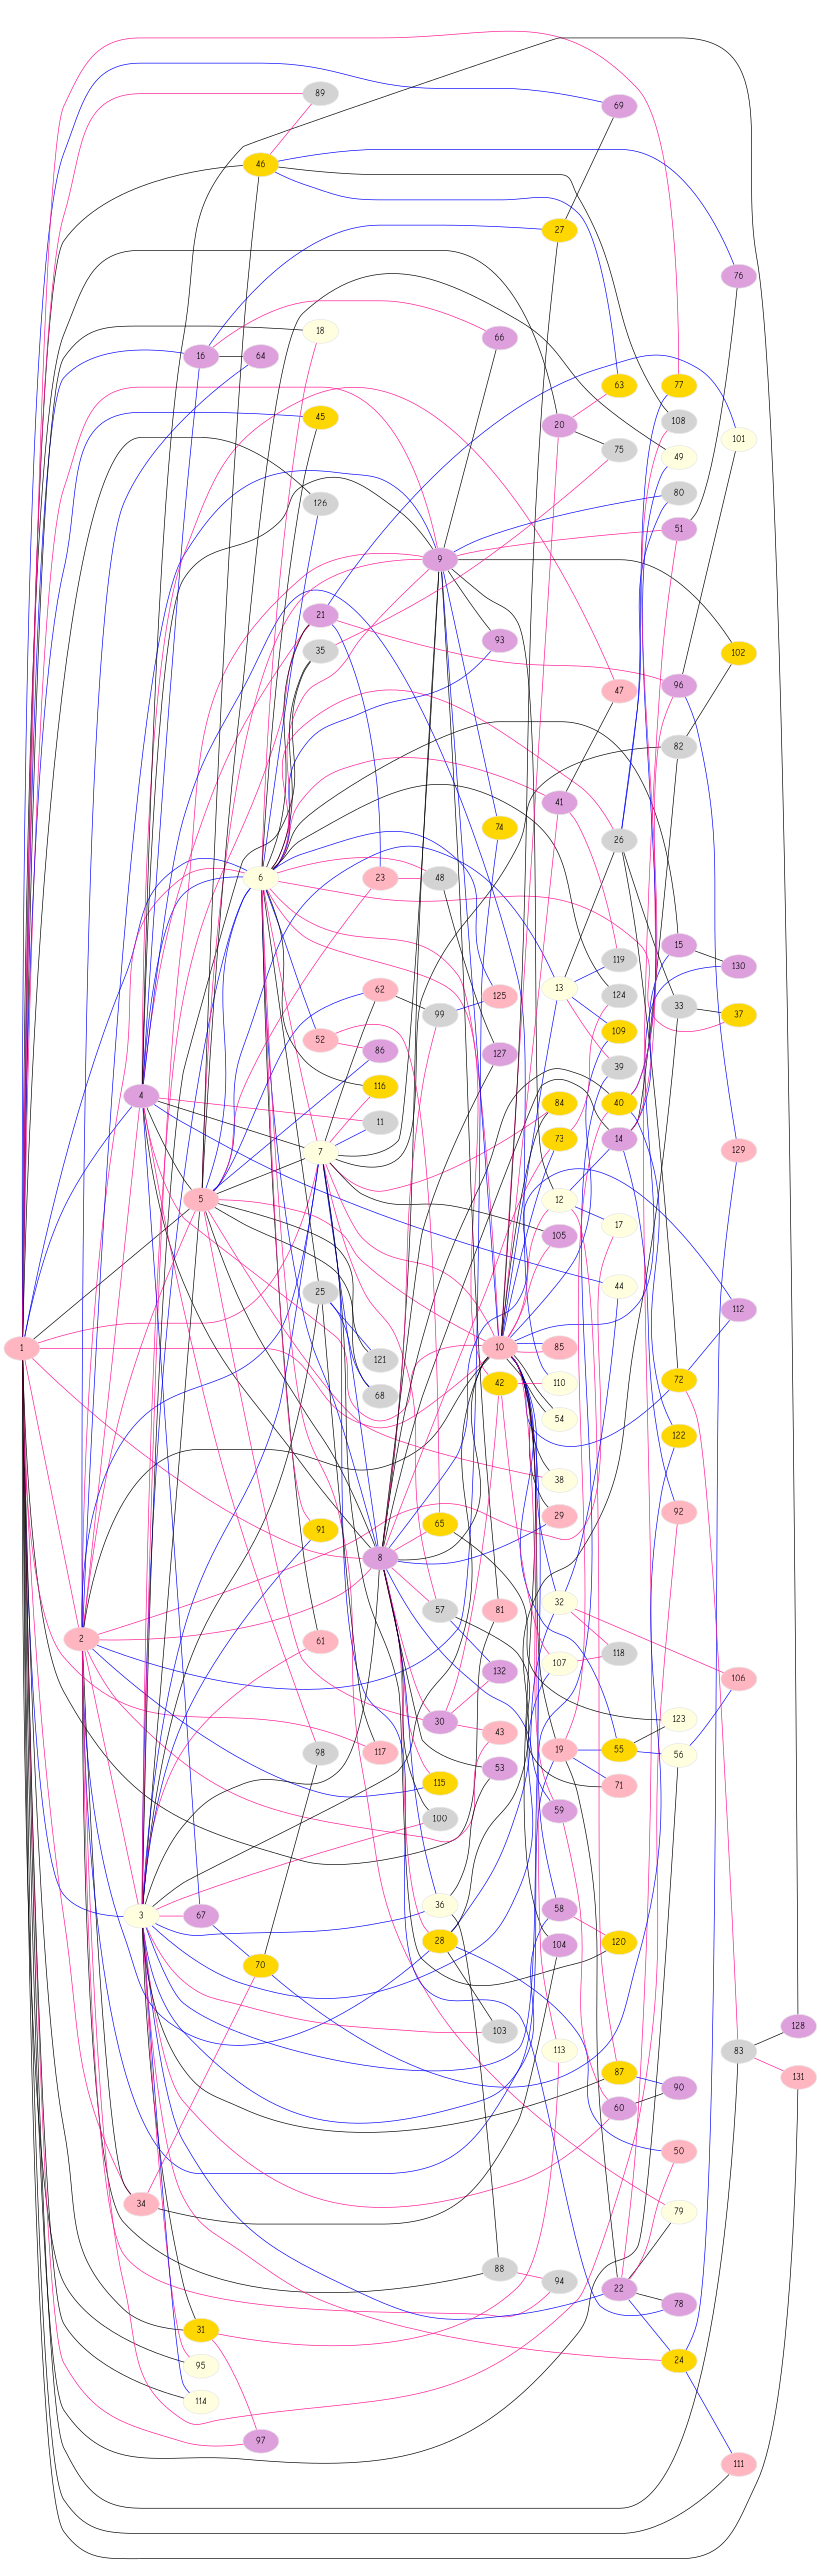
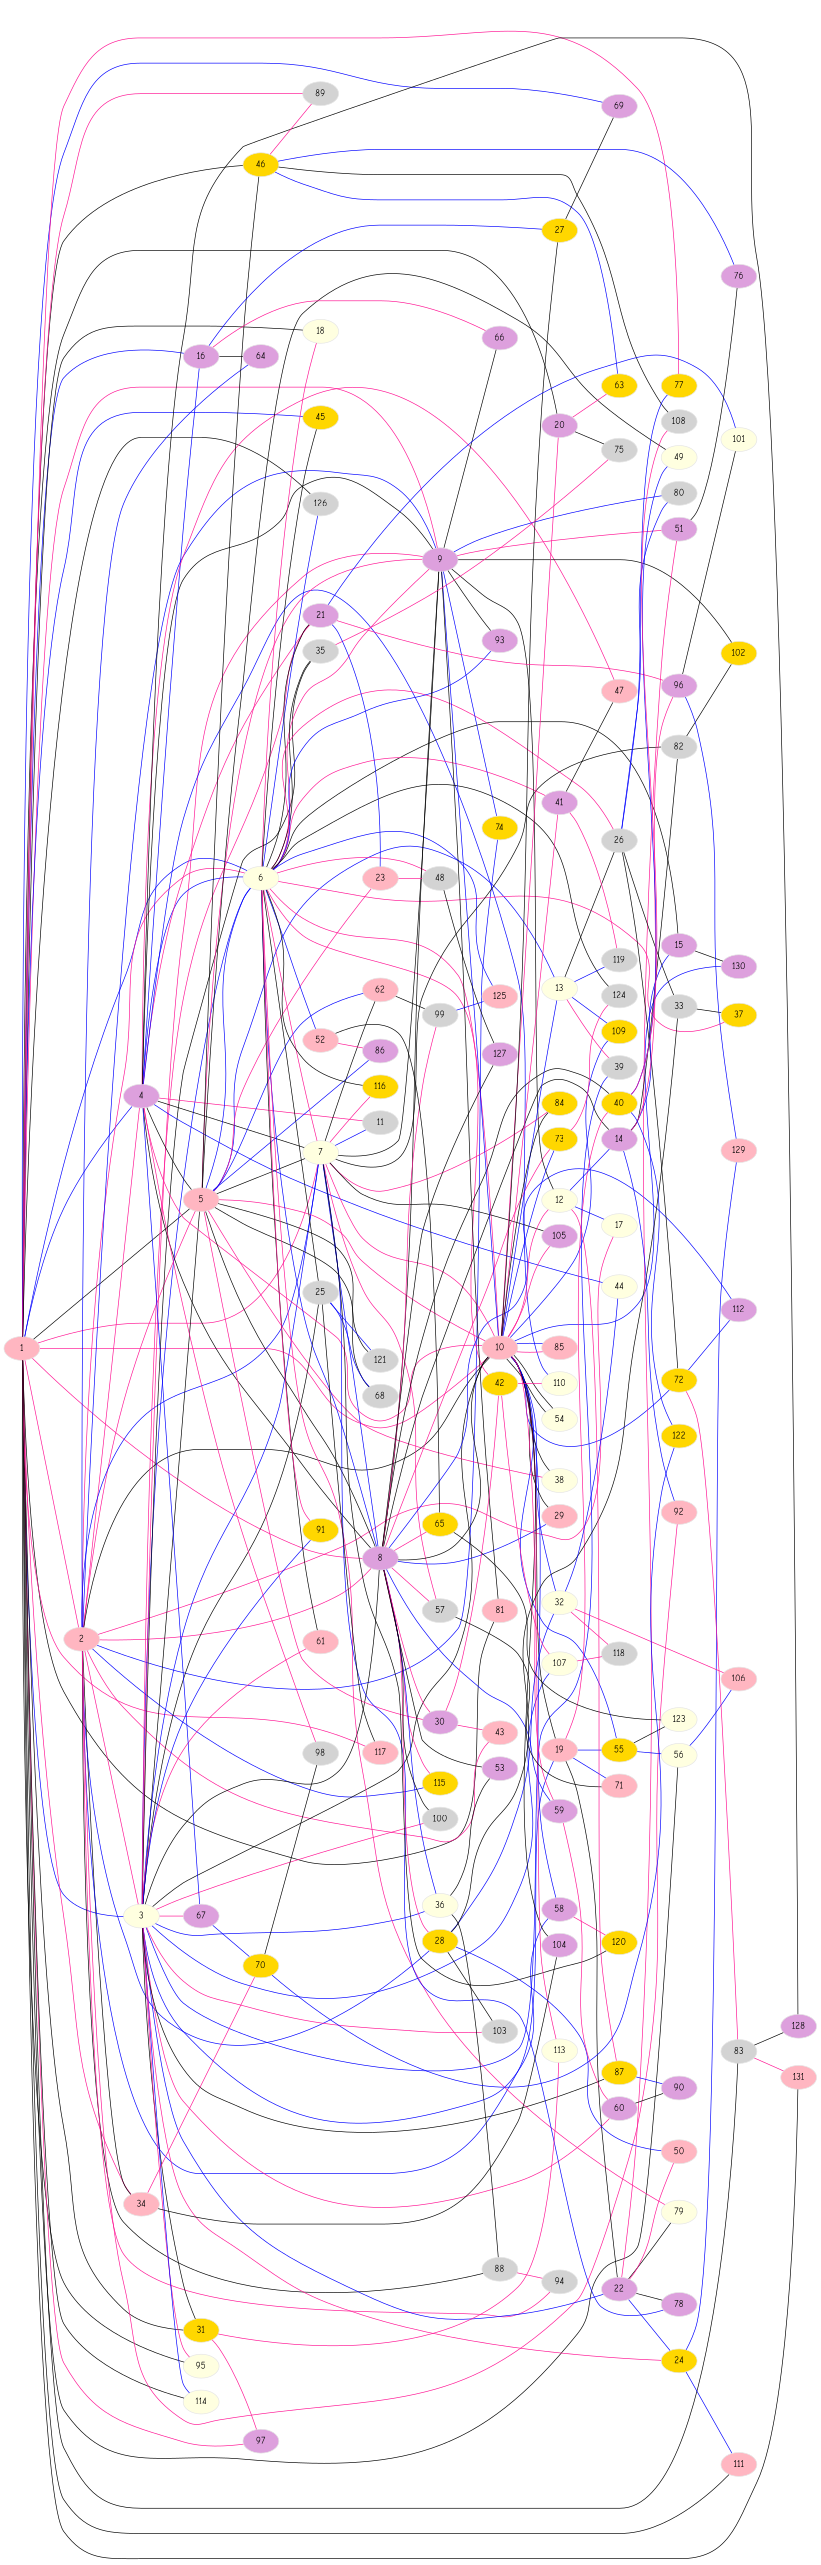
edge "52" -- "65": color deeppink -> black
node "132": removed
